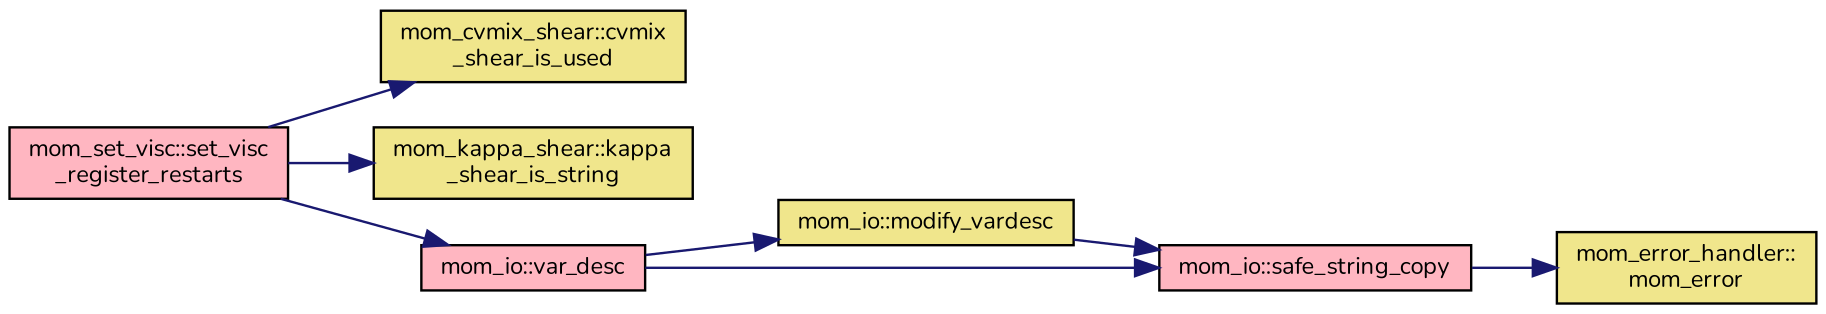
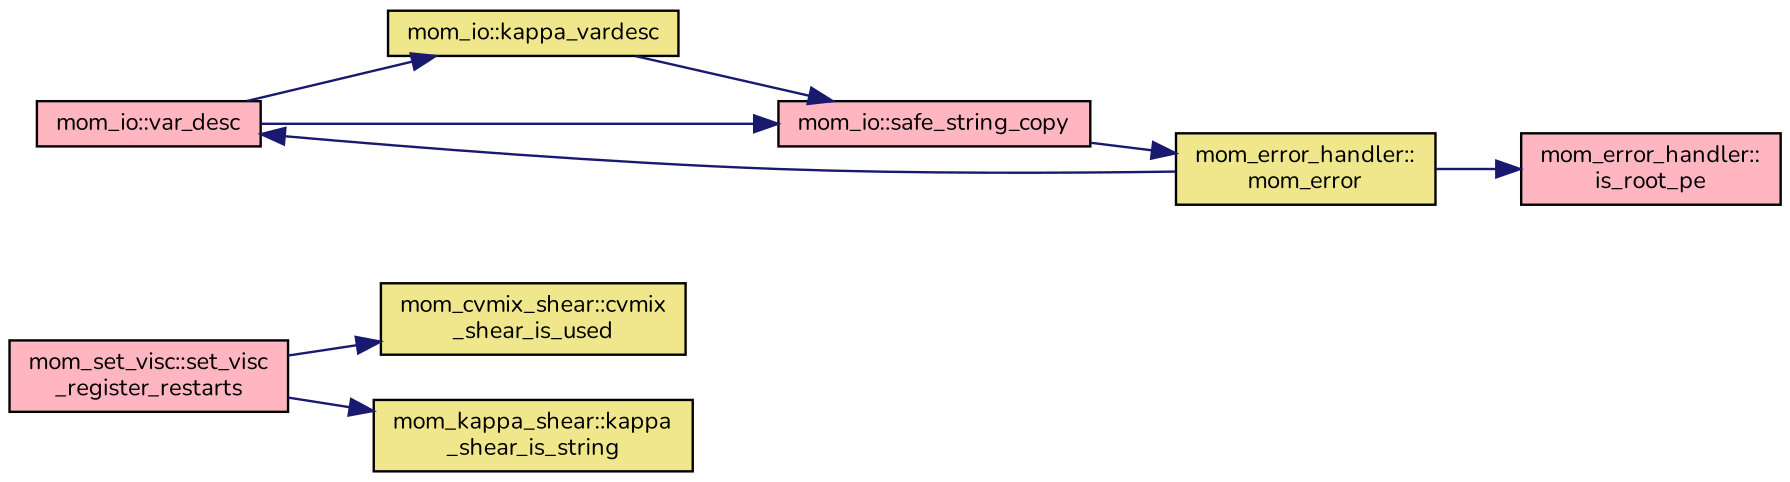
node "mom_error_handler:: is_root_pe": added
edge "mom_set_visc::set_visc _register_restarts" -> "mom_io::var_desc": now "mom_error_handler:: mom_error" -> "mom_io::var_desc"
node "mom_io::modify_vardesc": label "mom_io::modify_vardesc" -> "mom_io::kappa_vardesc"
